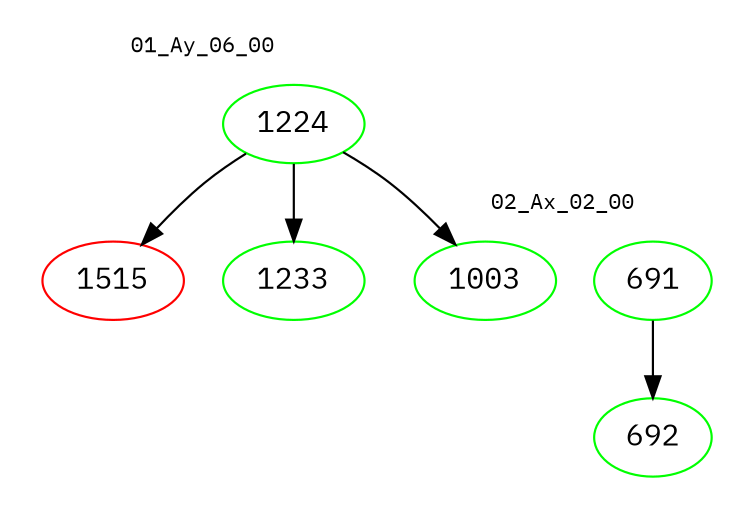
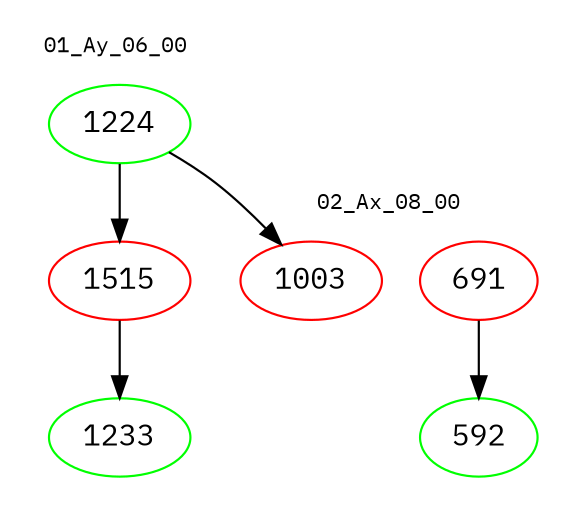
edge "1224" -> "1233": now "1515" -> "1233"
cluster "02_Ax_02_00": label "02_Ax_02_00" -> "02_Ax_08_00"
node "1003": color green -> red
node "691": color green -> red
node "692": label "692" -> "592"
